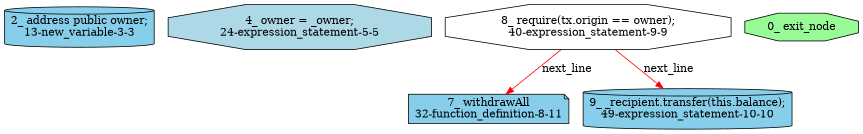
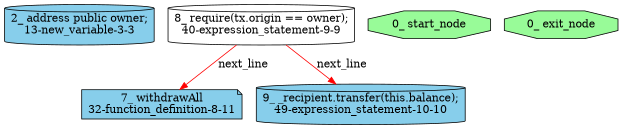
node "0_ start_node": added
node "4_ owner = _owner; 24-expression_statement-5-5": removed
node "8_ require(tx.origin == owner); 40-expression_statement-9-9": shape octagon -> cylinder
